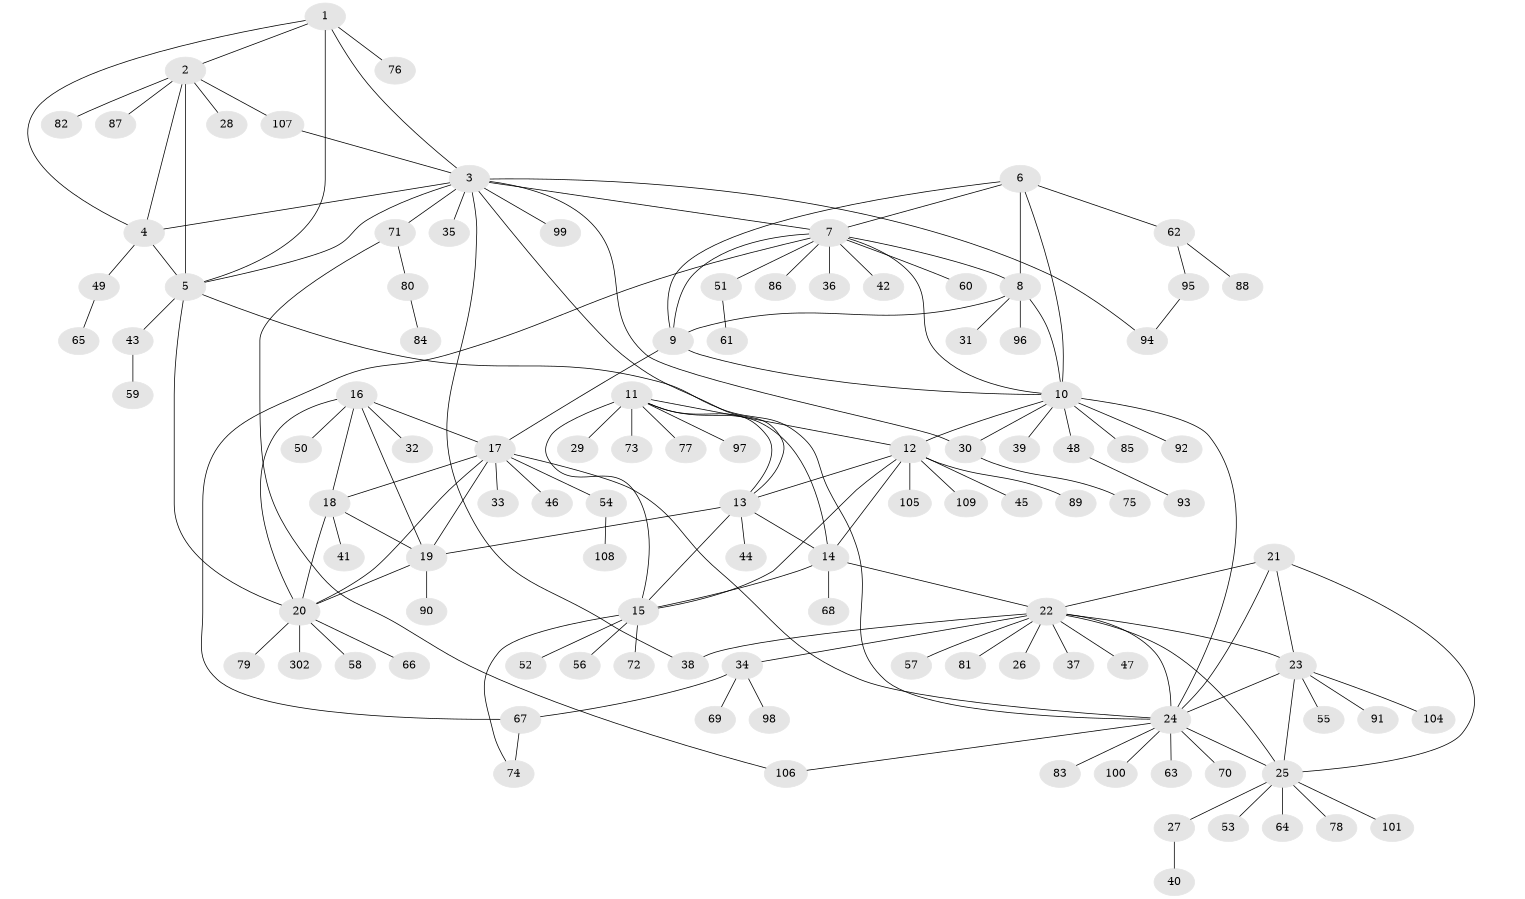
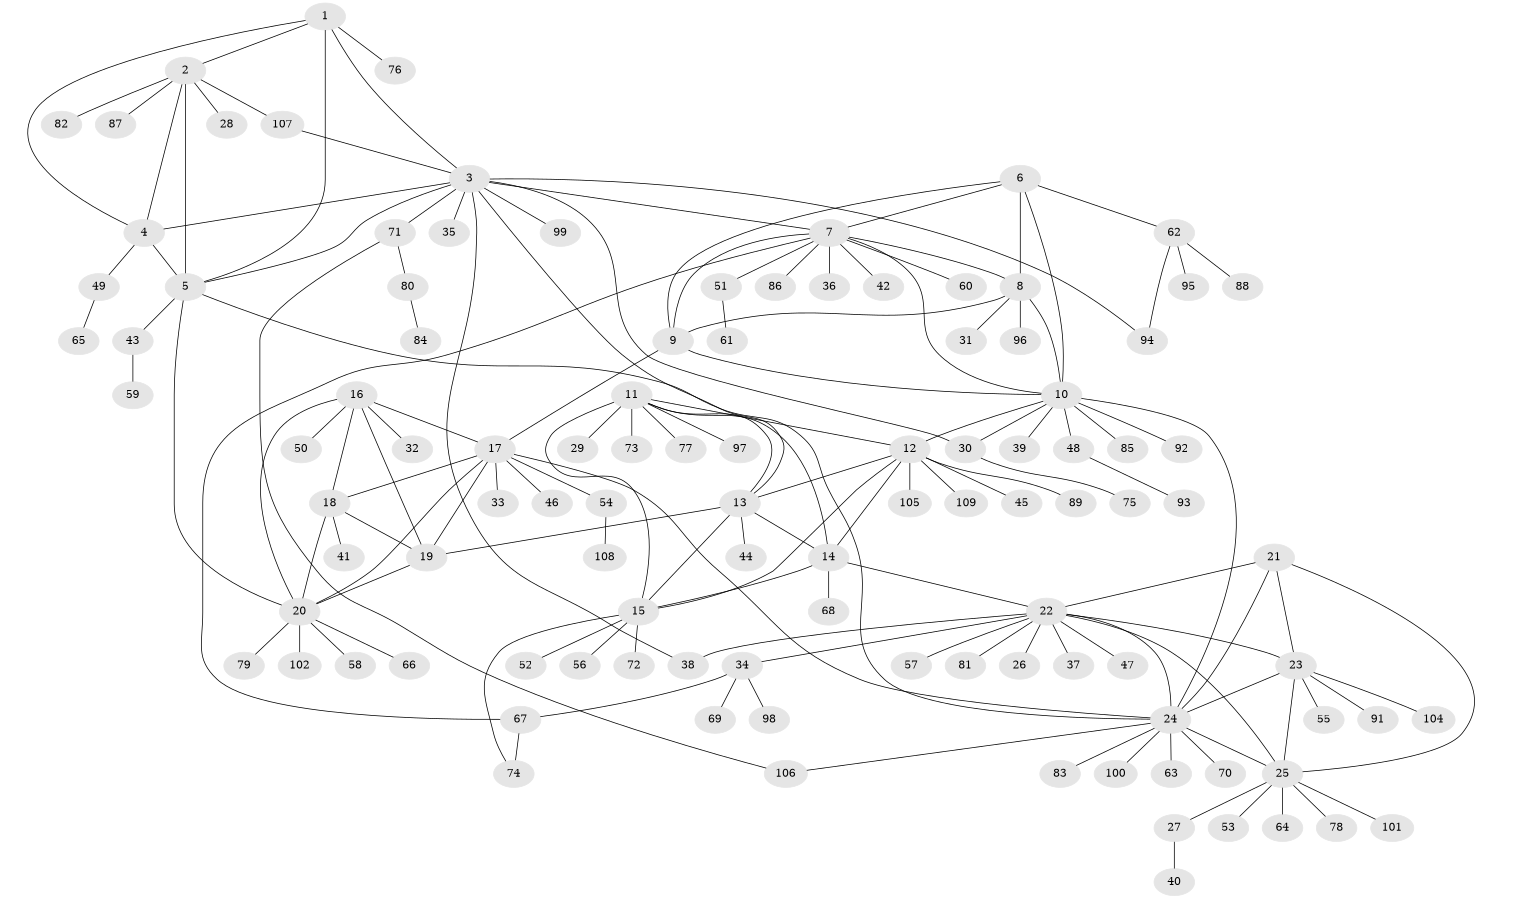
edge "95" -- "94": now "62" -- "94"
node "90": removed
node "302": label "302" -> "102"
